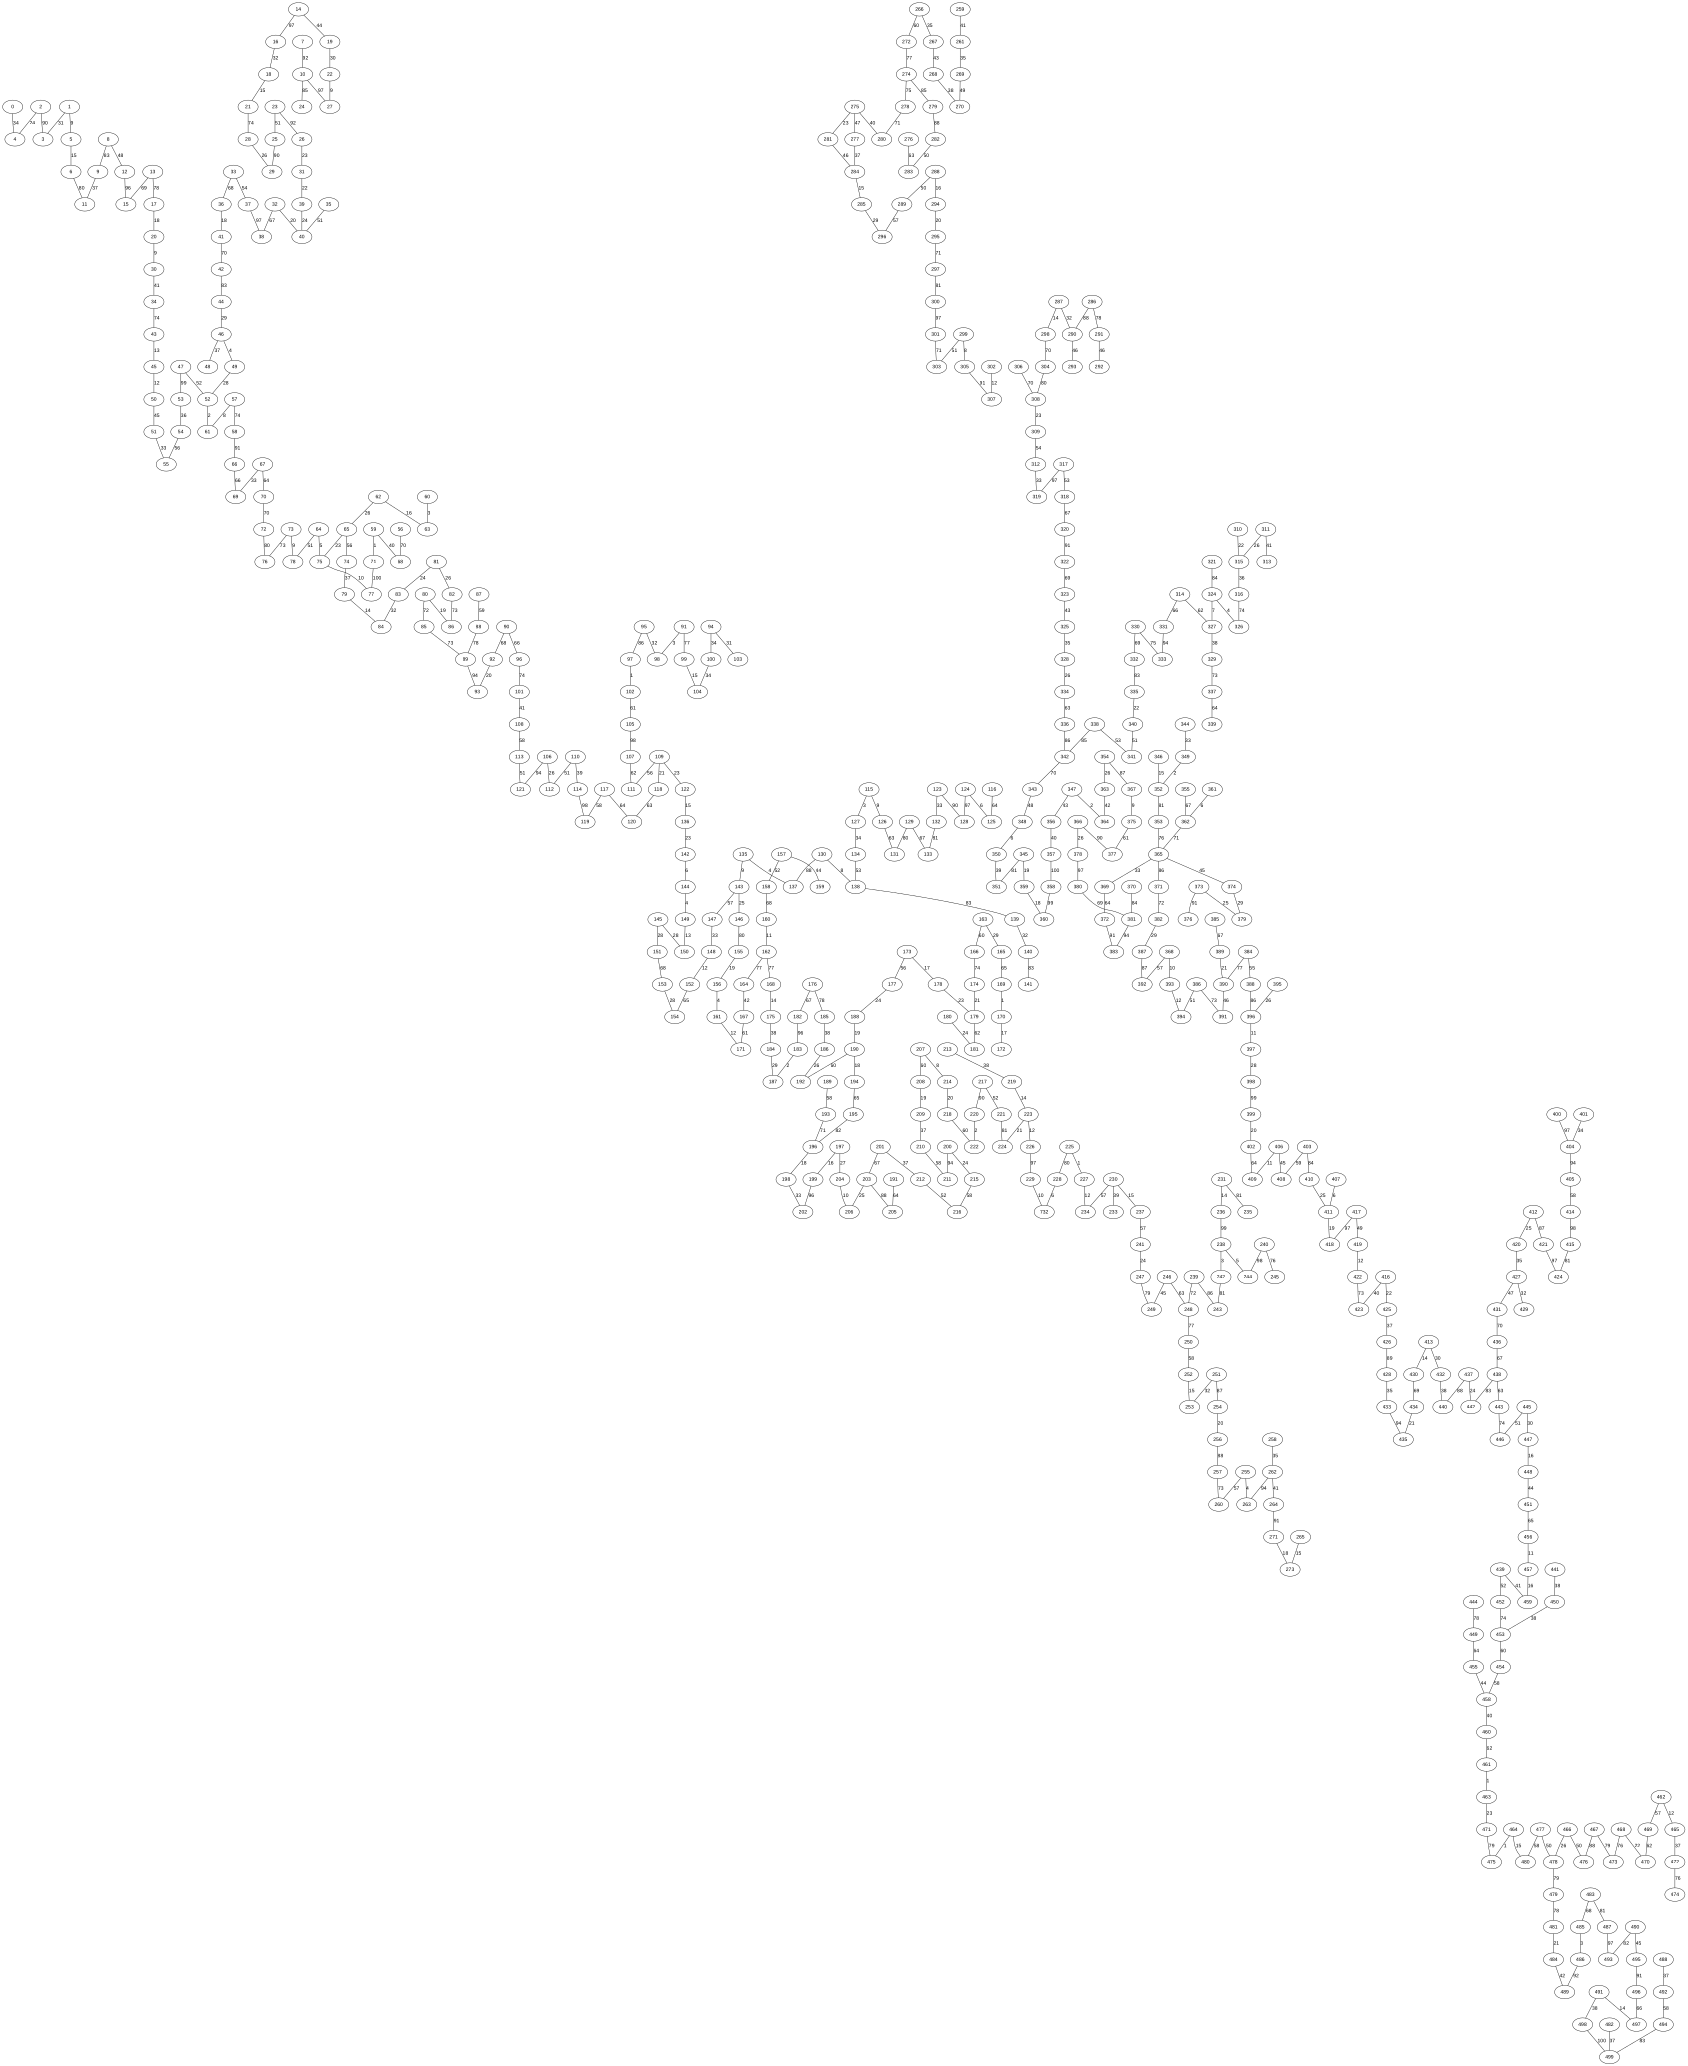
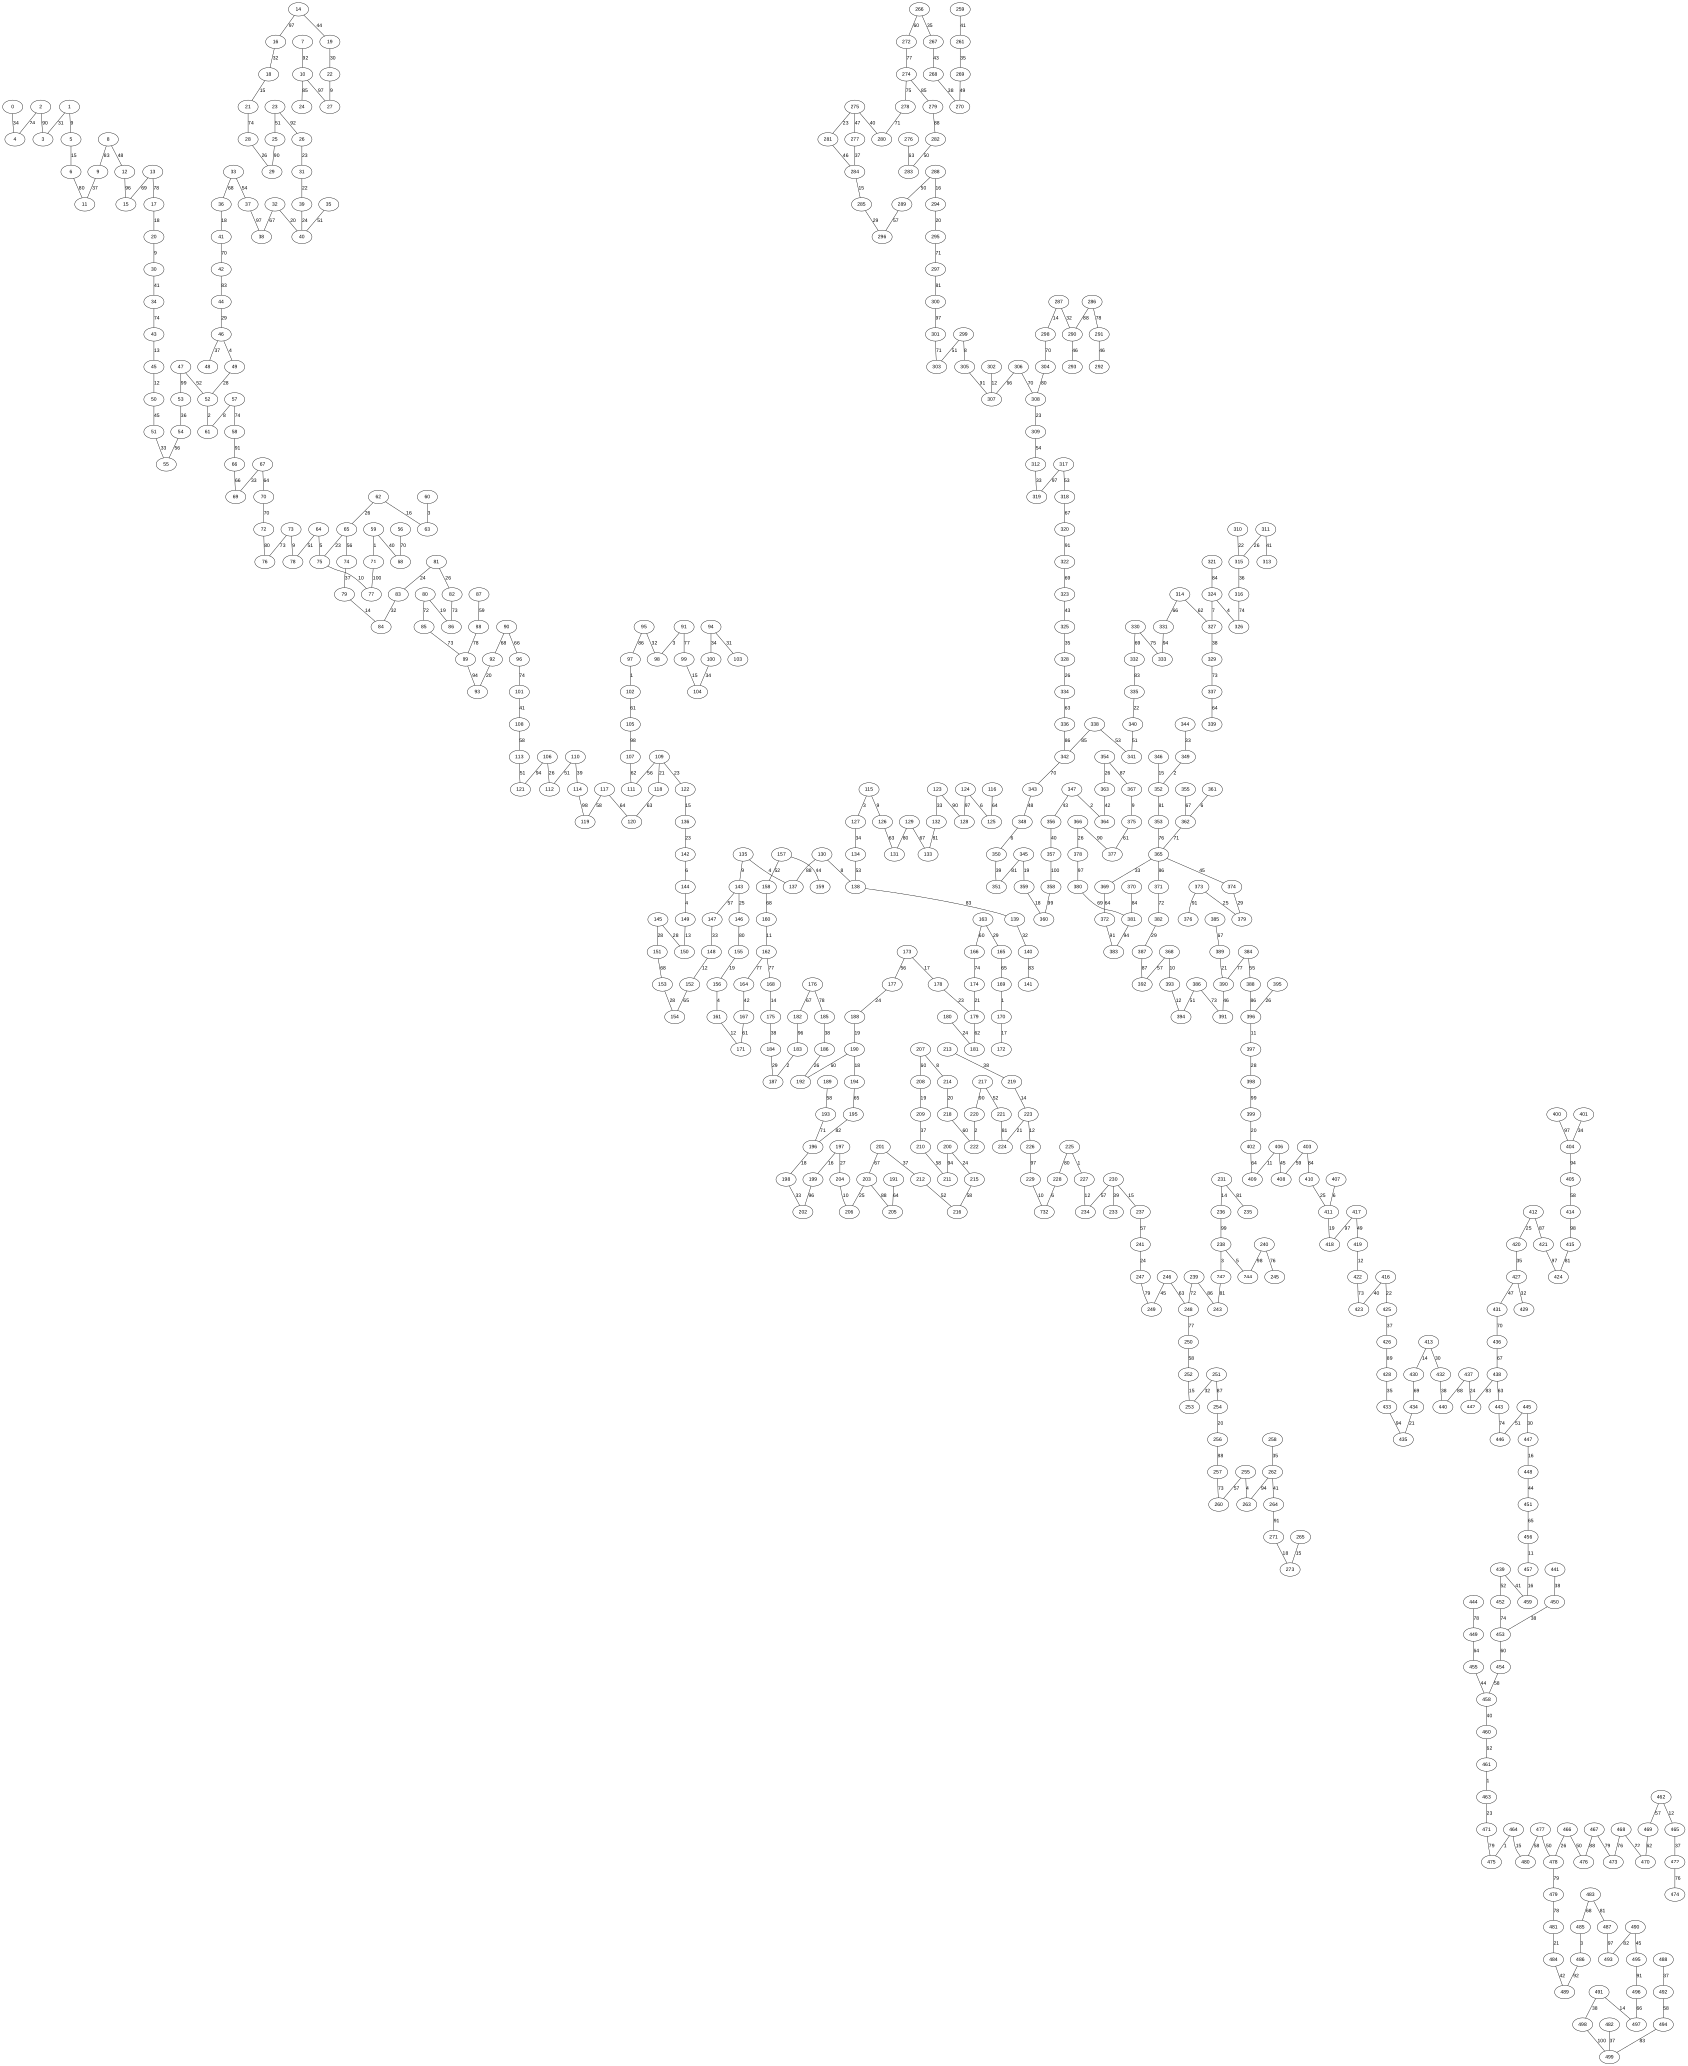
edge "306" -- "307": added, label "66"
